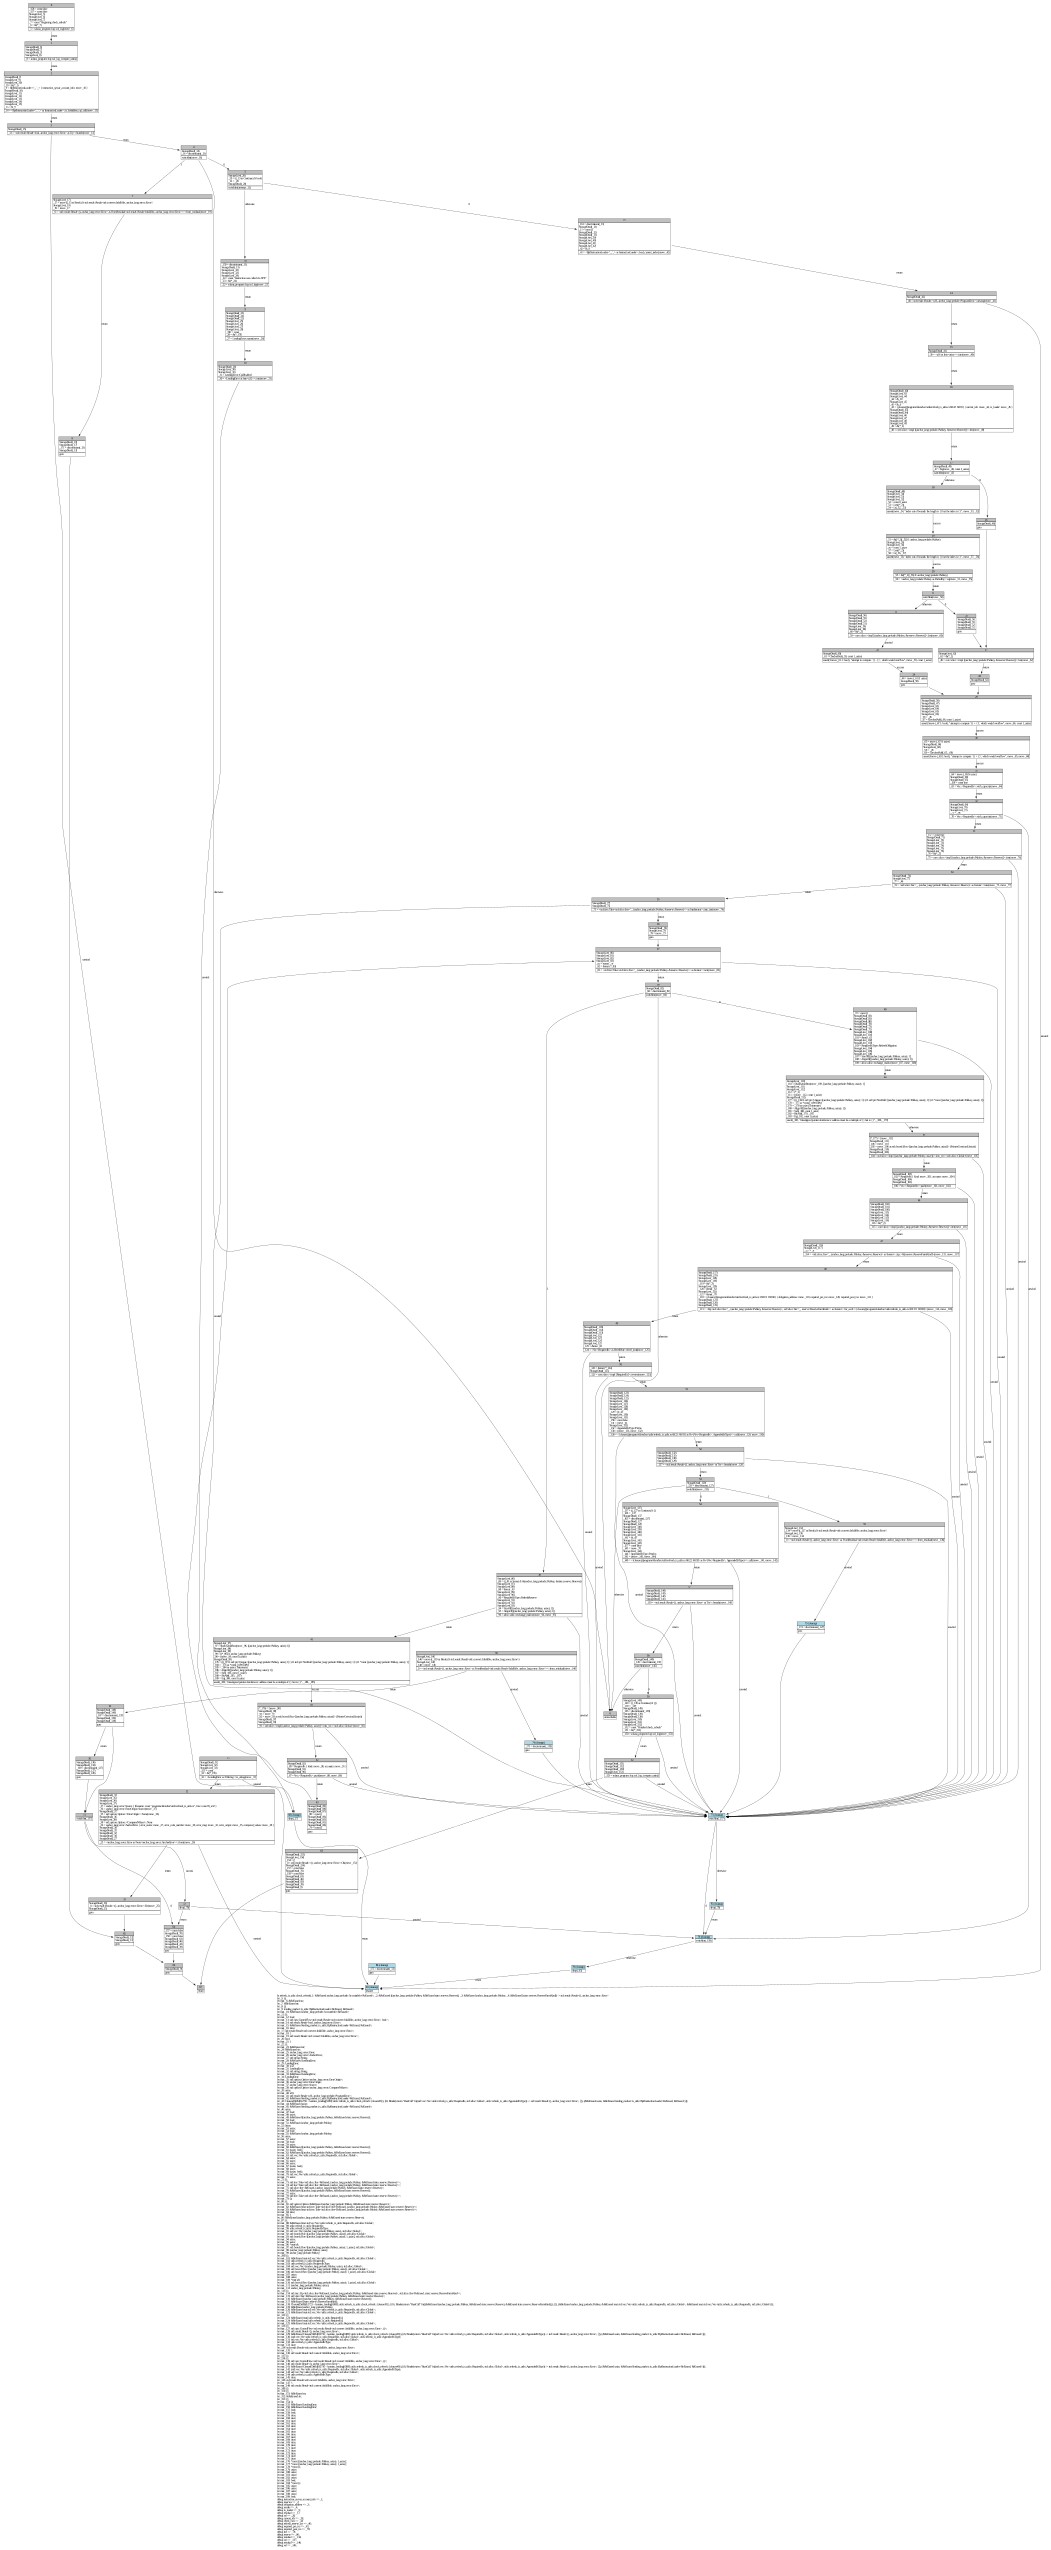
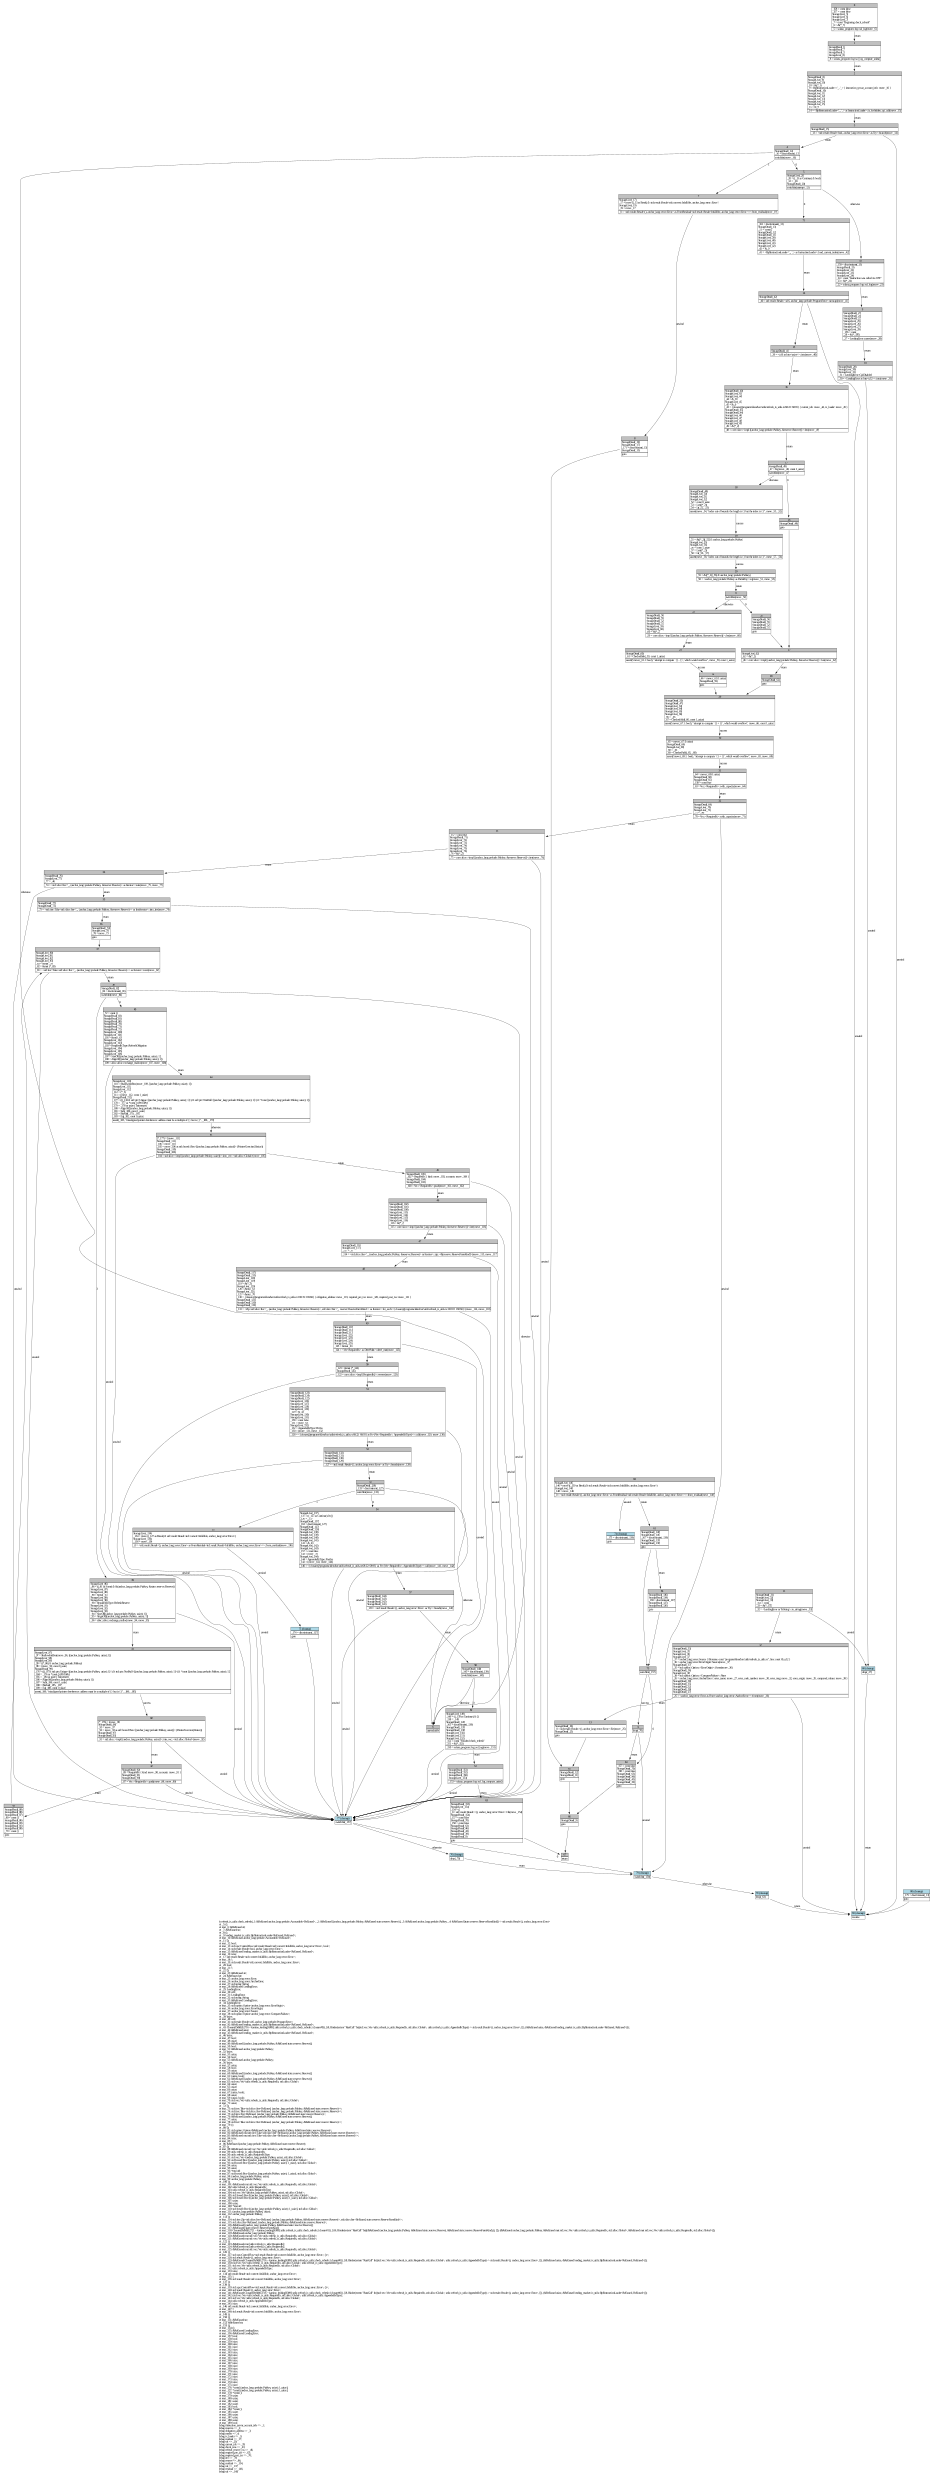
edge "7" -> "8": label "return" -> "unwind"
edge "22" -> "23": label "unwind" -> "return"
edge "74 (cleanup)" -> "77 (cleanup)": removed
